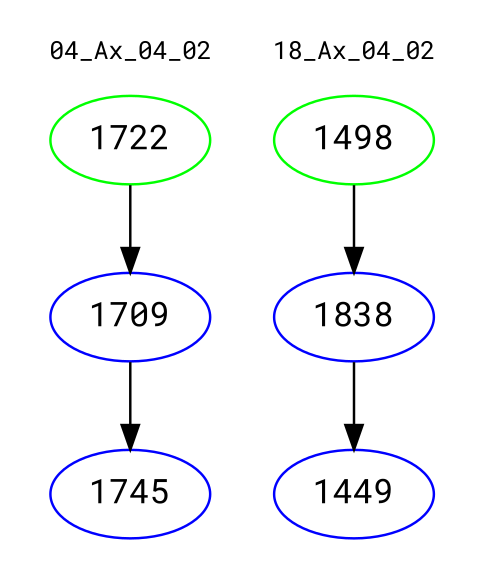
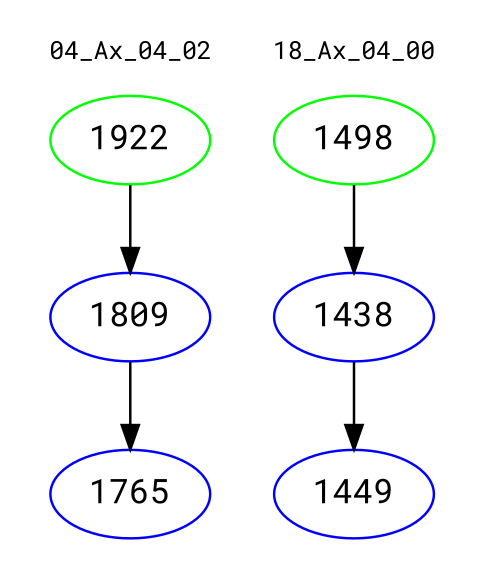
cluster "18_Ax_04_02": label "18_Ax_04_02" -> "18_Ax_04_00"
node "1722": label "1722" -> "1922"
node "1709": label "1709" -> "1809"
node "1838": label "1838" -> "1438"
node "1745": label "1745" -> "1765"
